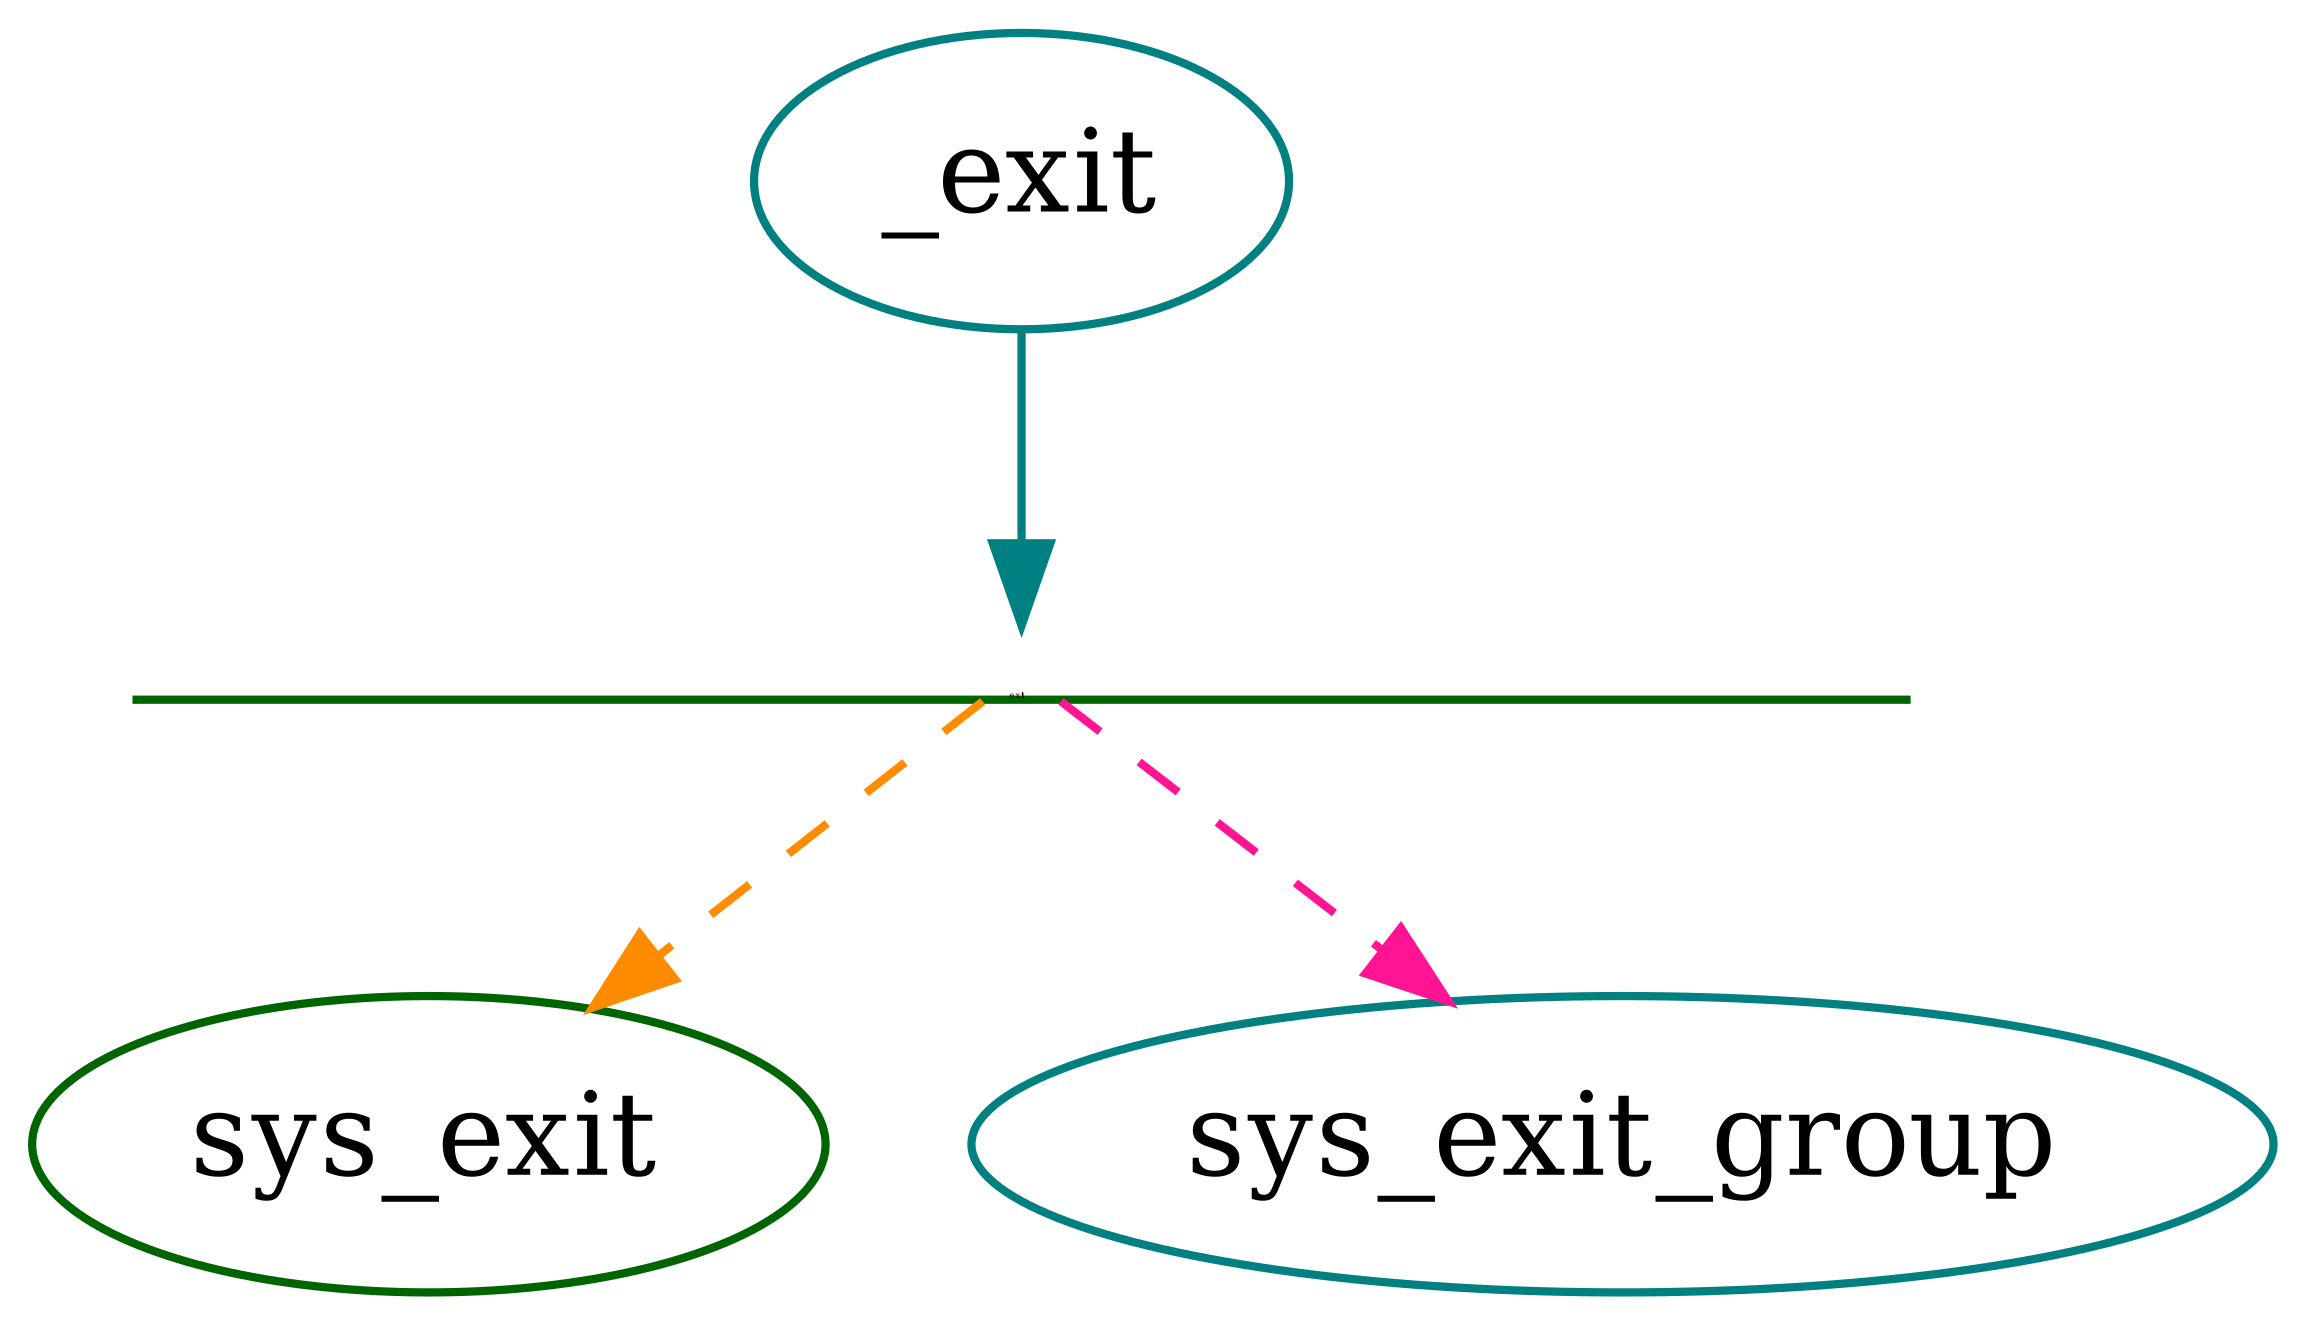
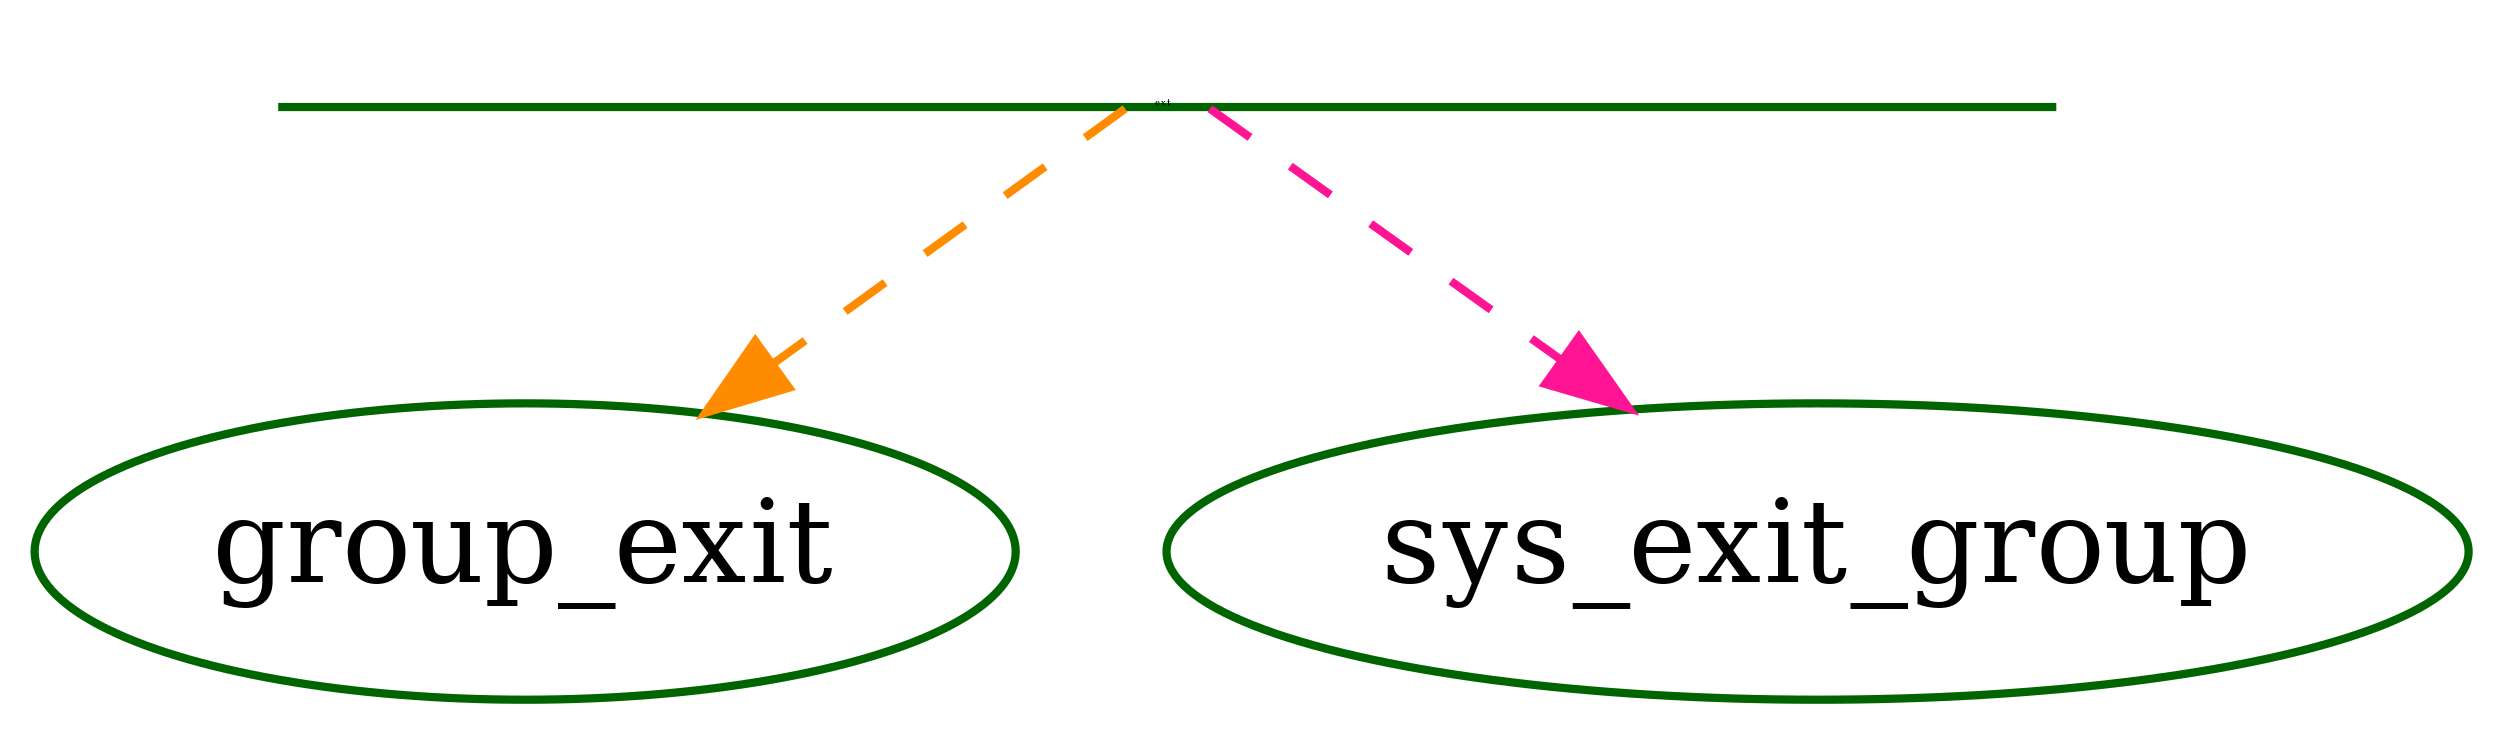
node "_exit": removed
node "sys_exit": label "sys_exit" -> "group_exit"
node "sys_exit_group": color teal -> darkgreen
